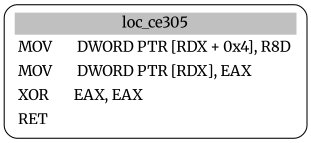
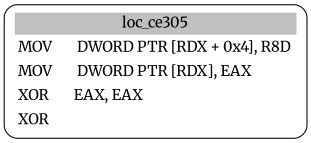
node "loc_ce305": text "RET" -> "XOR"
